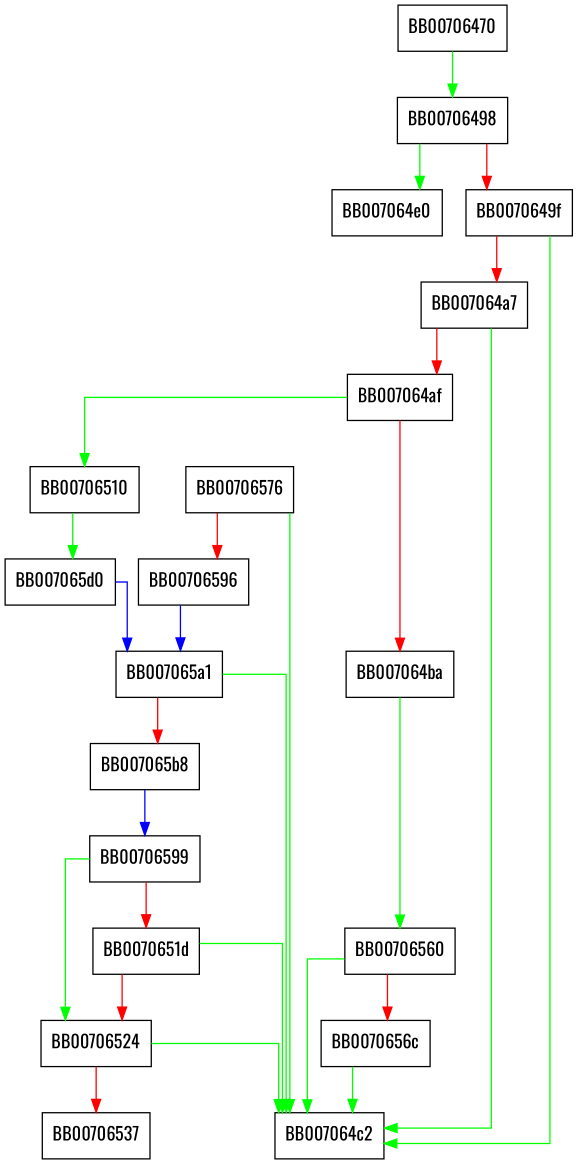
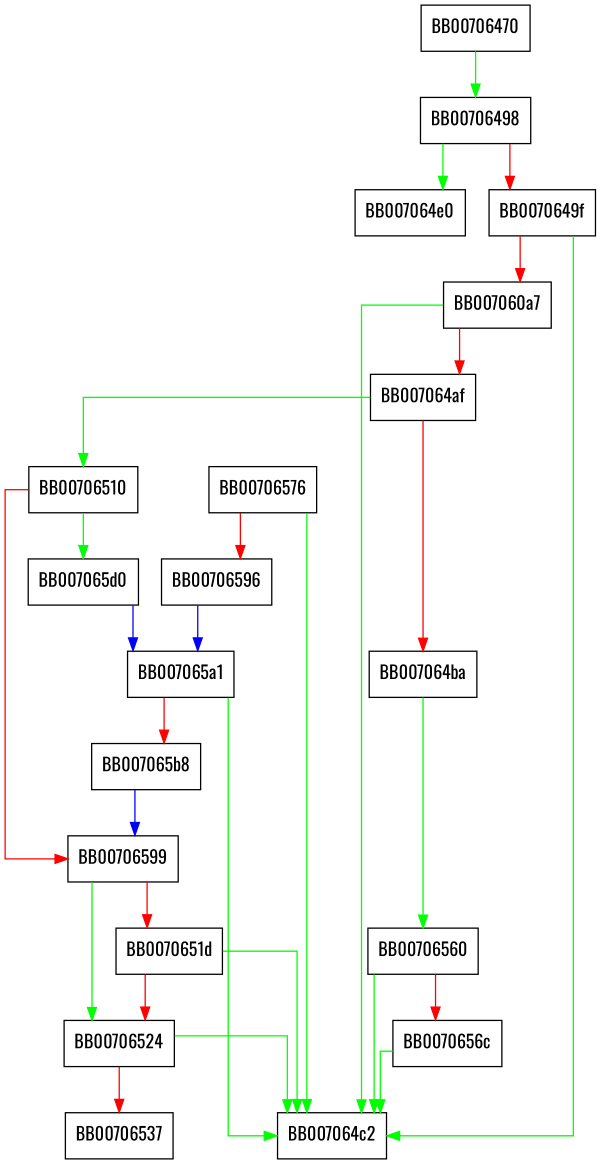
node "BB007064a7": label "BB007064a7" -> "BB007060a7"
edge "BB00706510" -> "BB00706599": added
